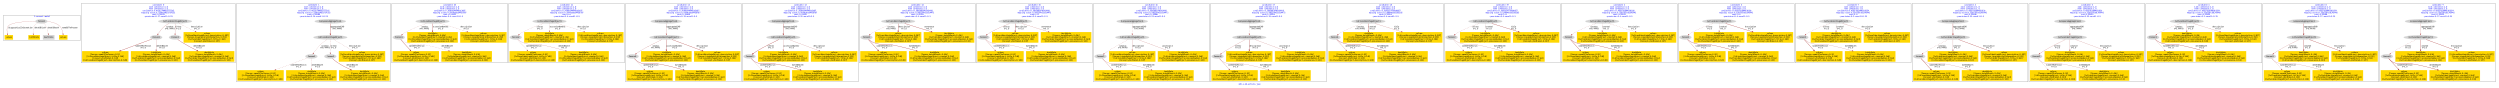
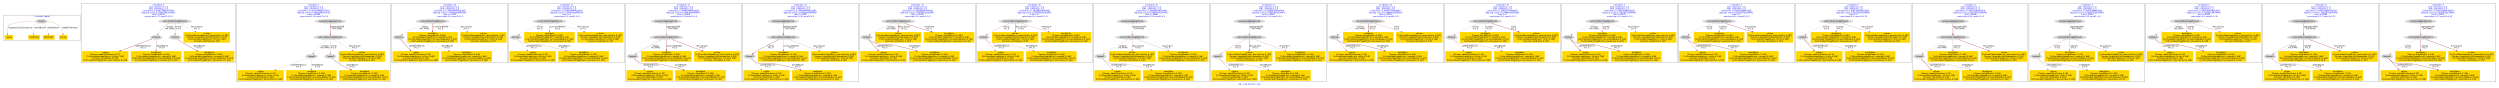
node "deathDate": fillcolor lightgray -> gold
